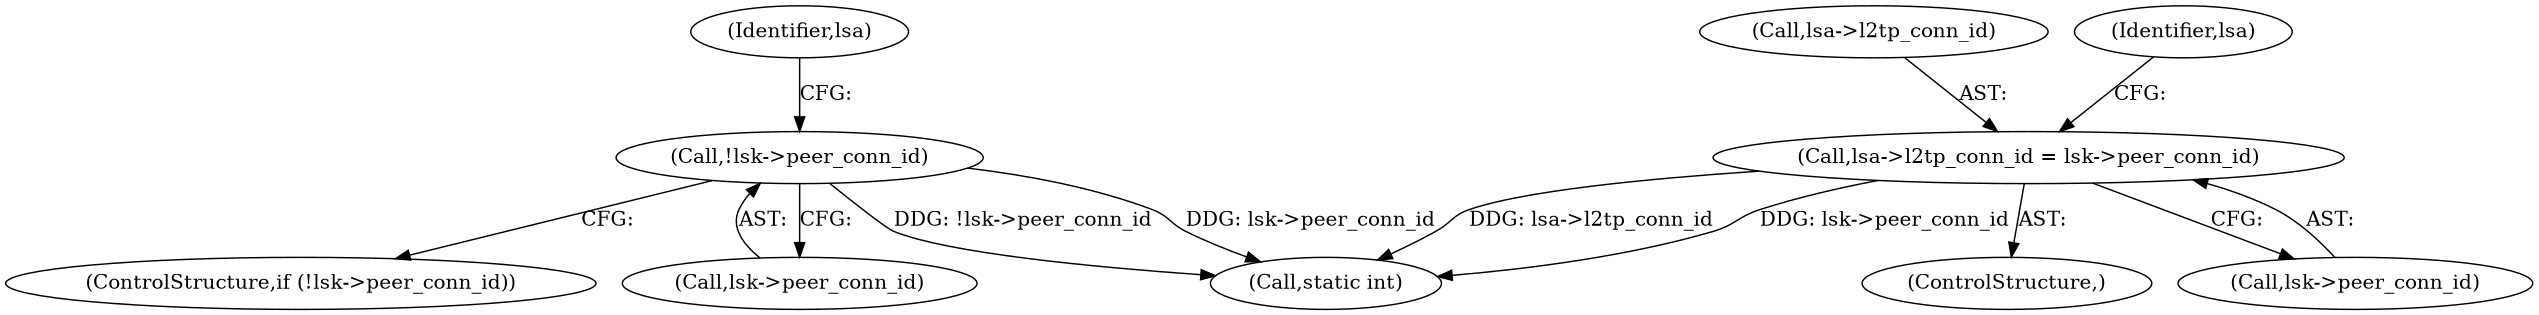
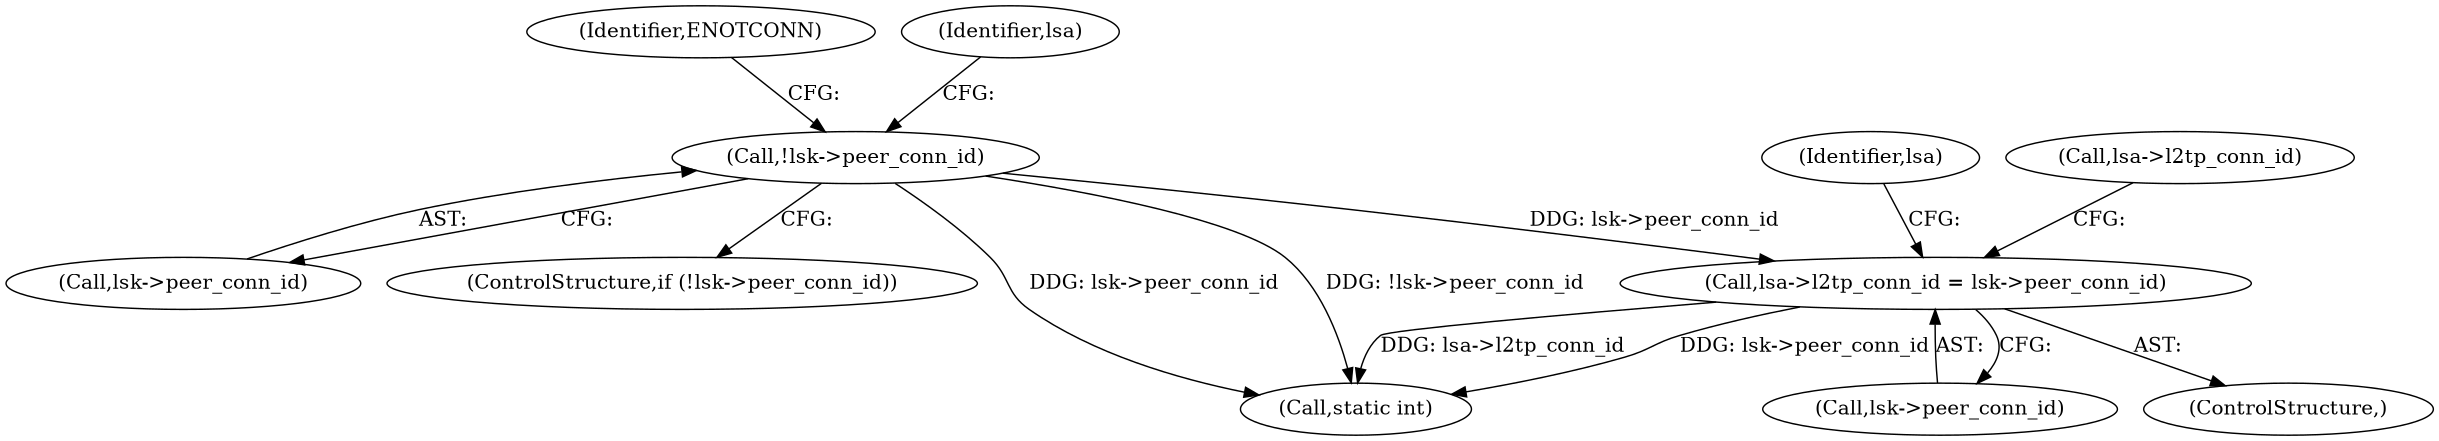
node "(Identifier,ENOTCONN)": added
edge "(Call,lsa->l2tp_conn_id)" -> "(Call,lsa->l2tp_conn_id = lsk->peer_conn_id)": label "AST: " -> "CFG: "
edge "(Call,!lsk->peer_conn_id)" -> "(Call,lsa->l2tp_conn_id = lsk->peer_conn_id)": added, label "DDG: lsk->peer_conn_id"
